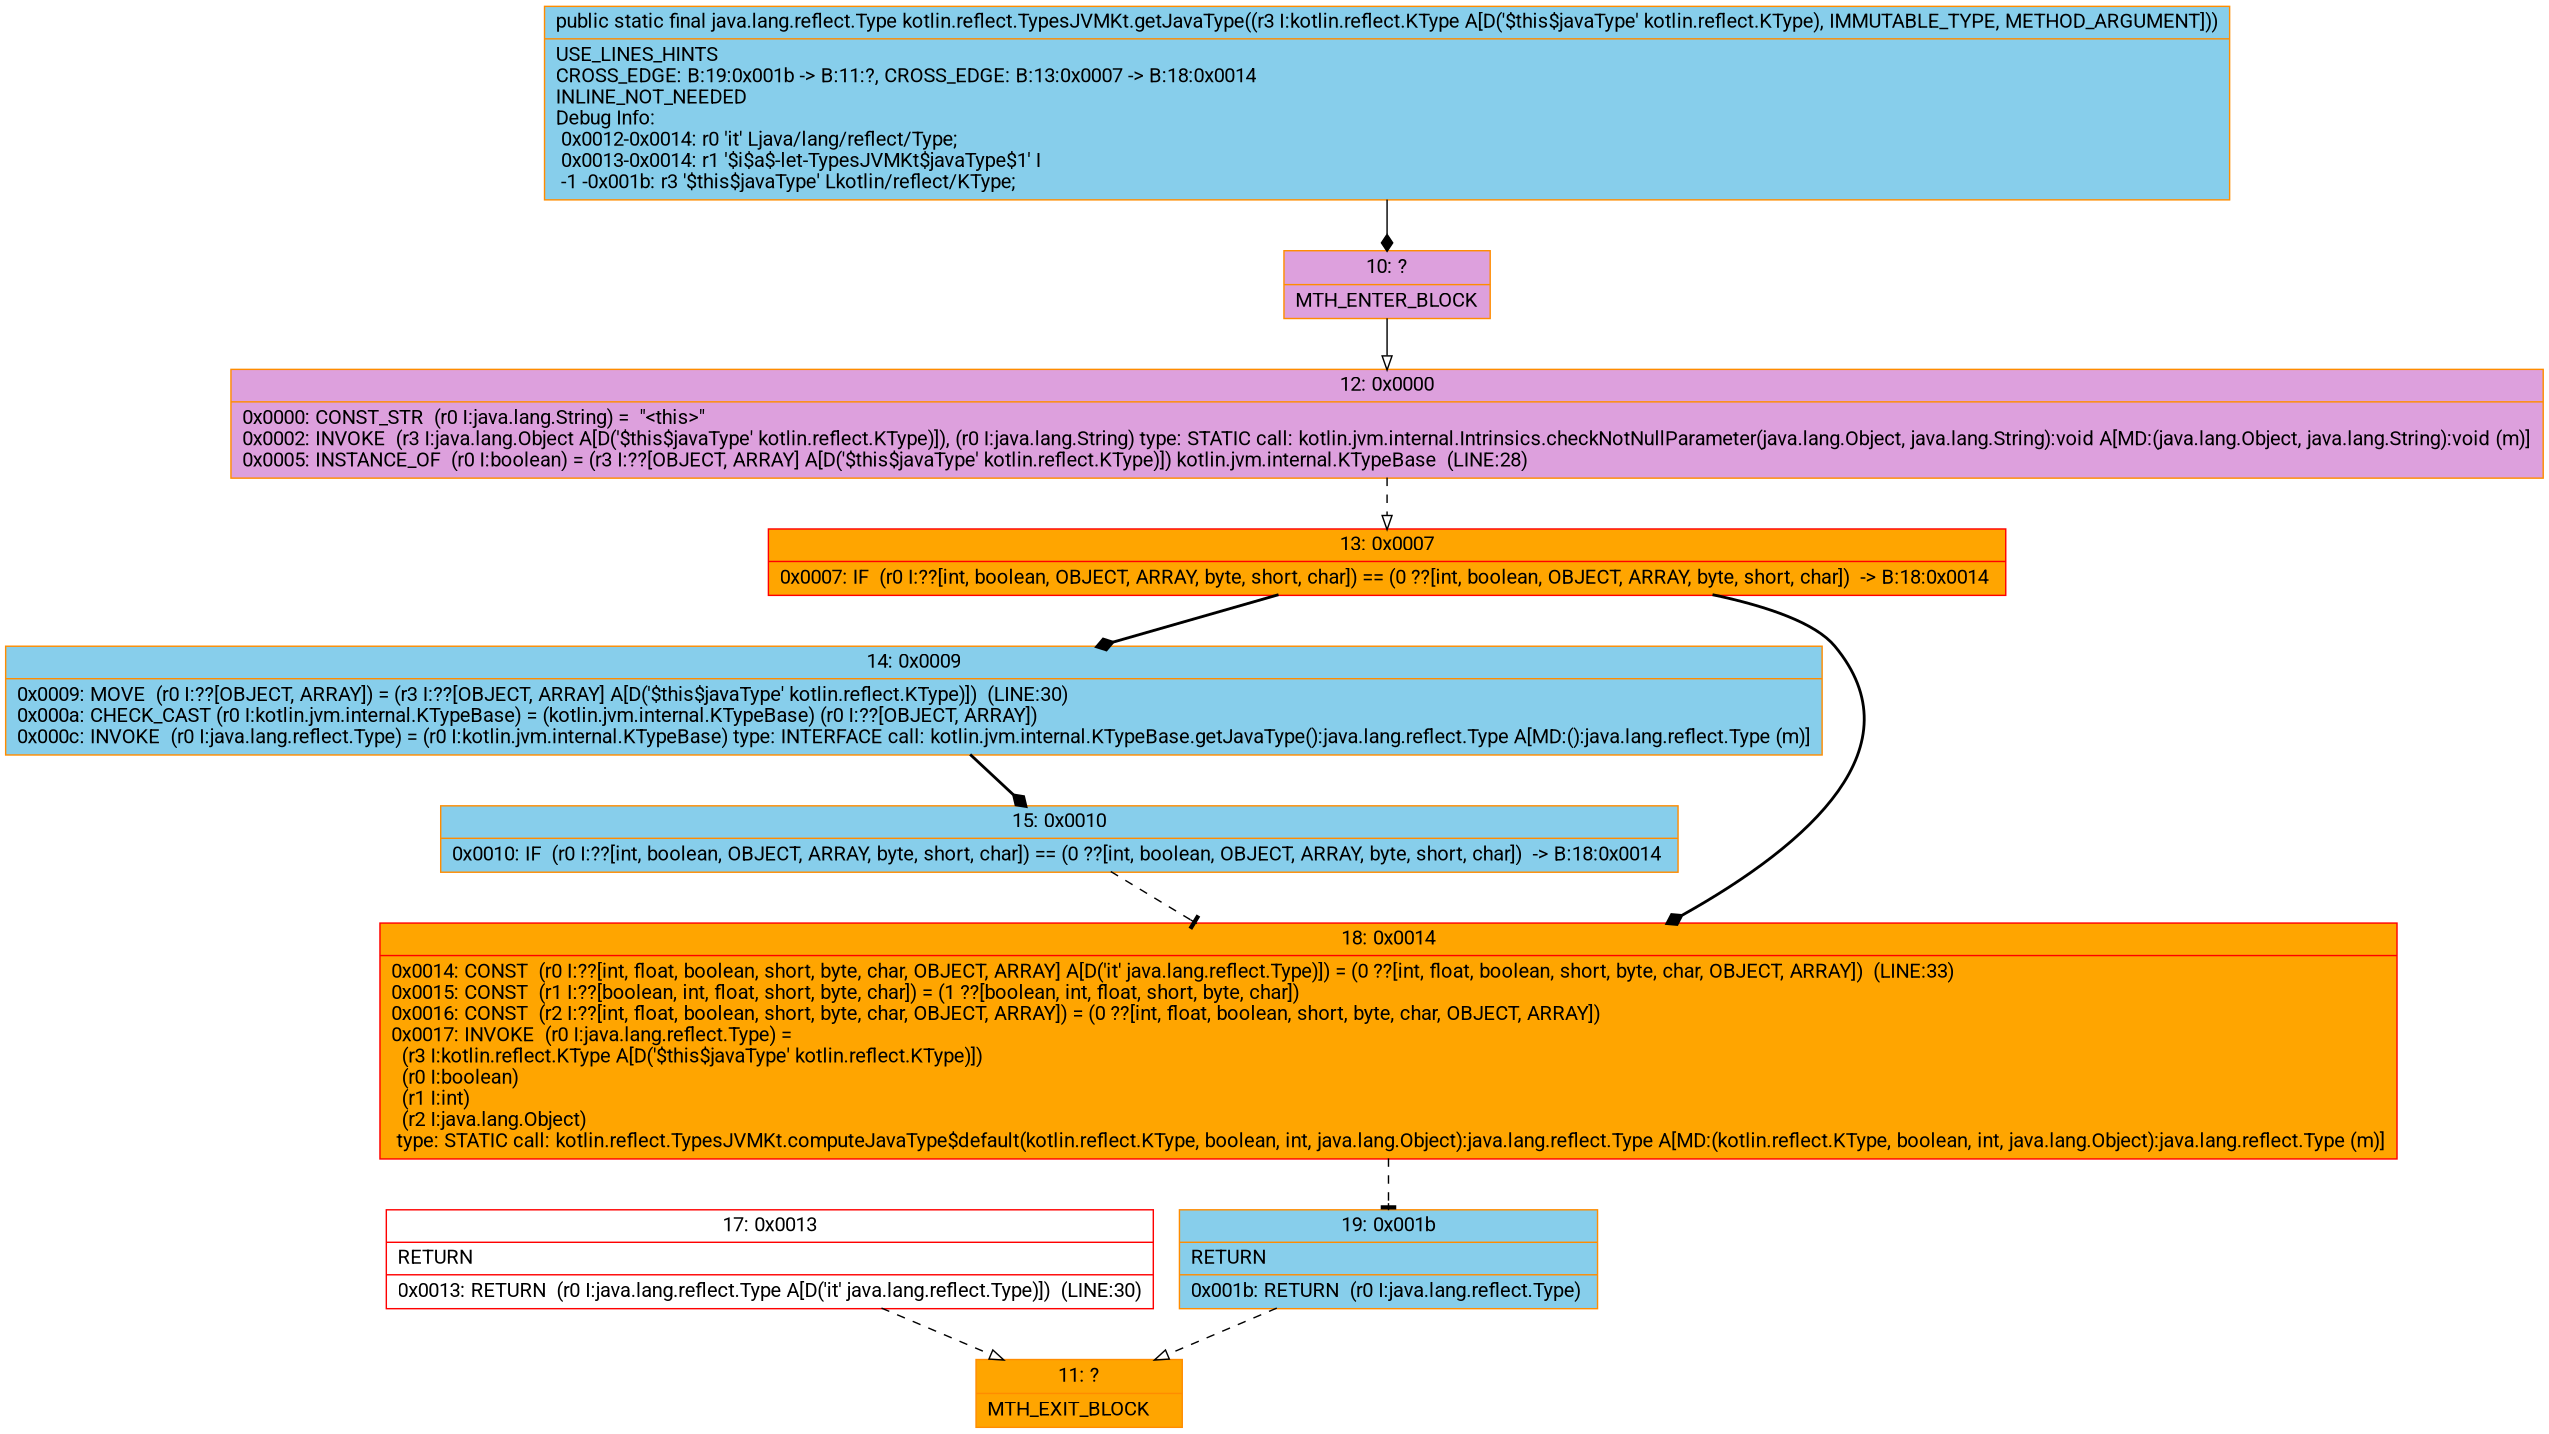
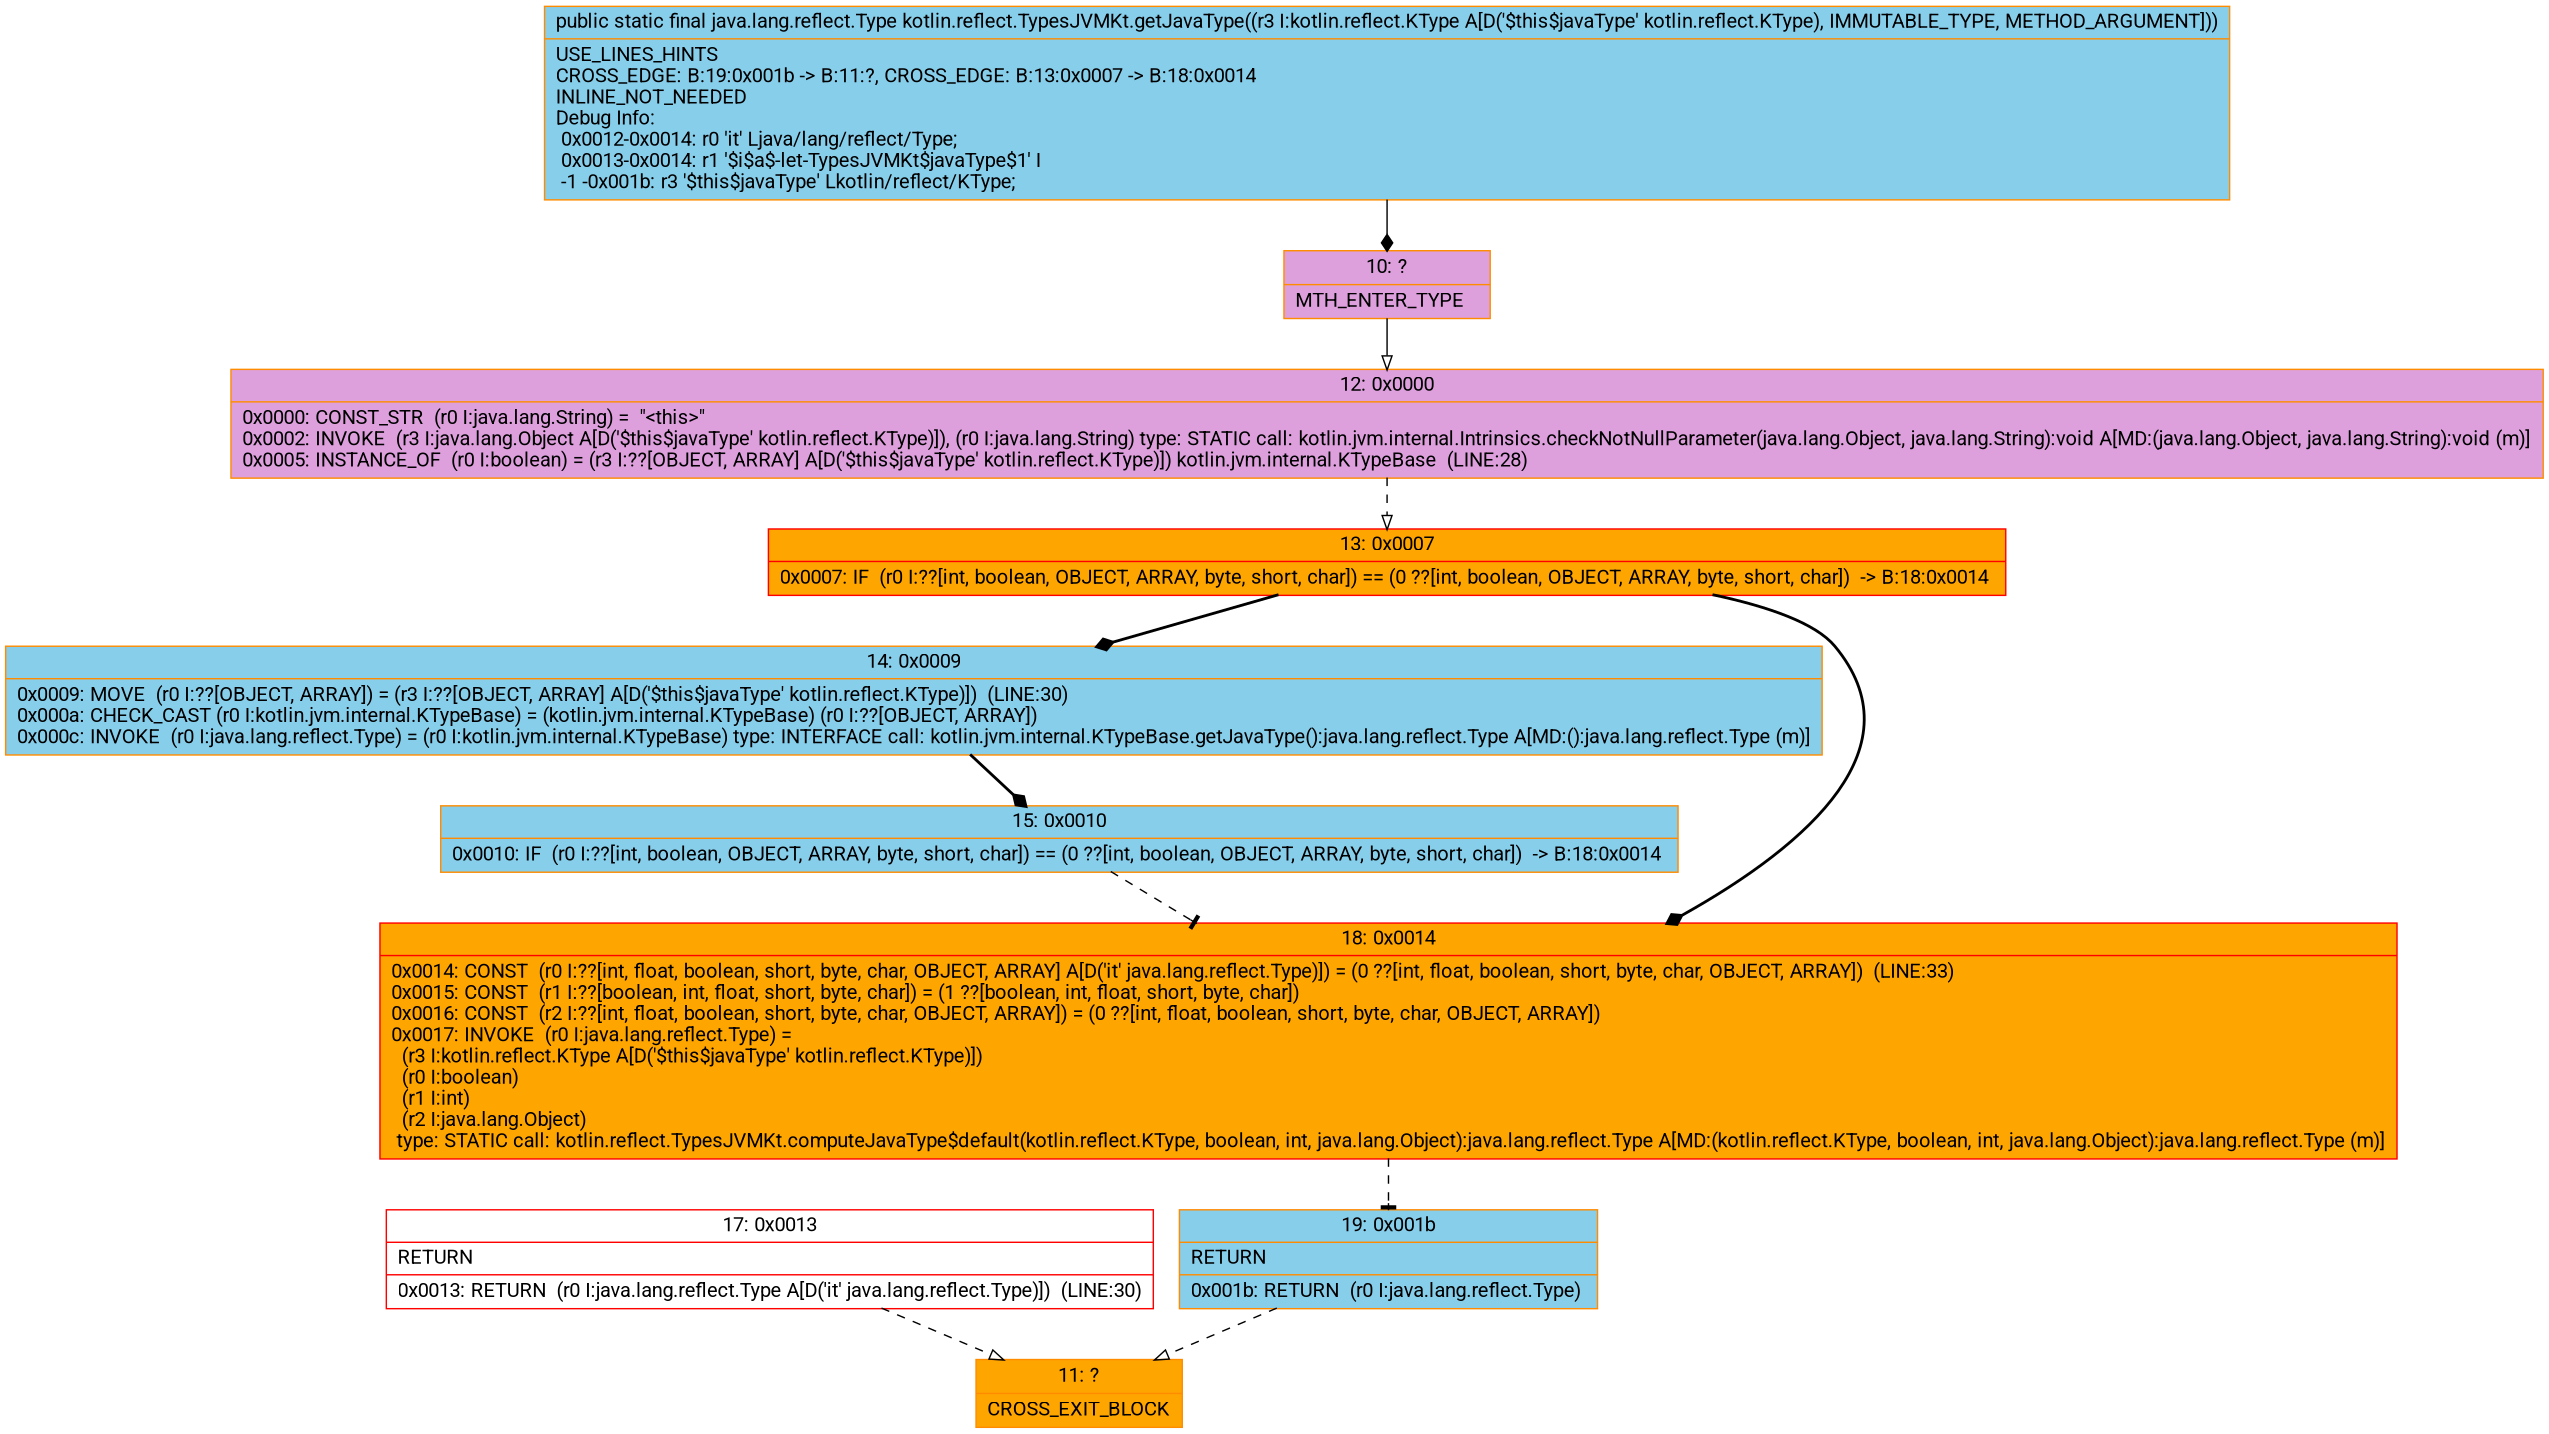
node "10: ?": text "MTH_ENTER_BLOCK" -> "MTH_ENTER_TYPE"
node "11: ?": text "MTH_EXIT_BLOCK" -> "CROSS_EXIT_BLOCK"
